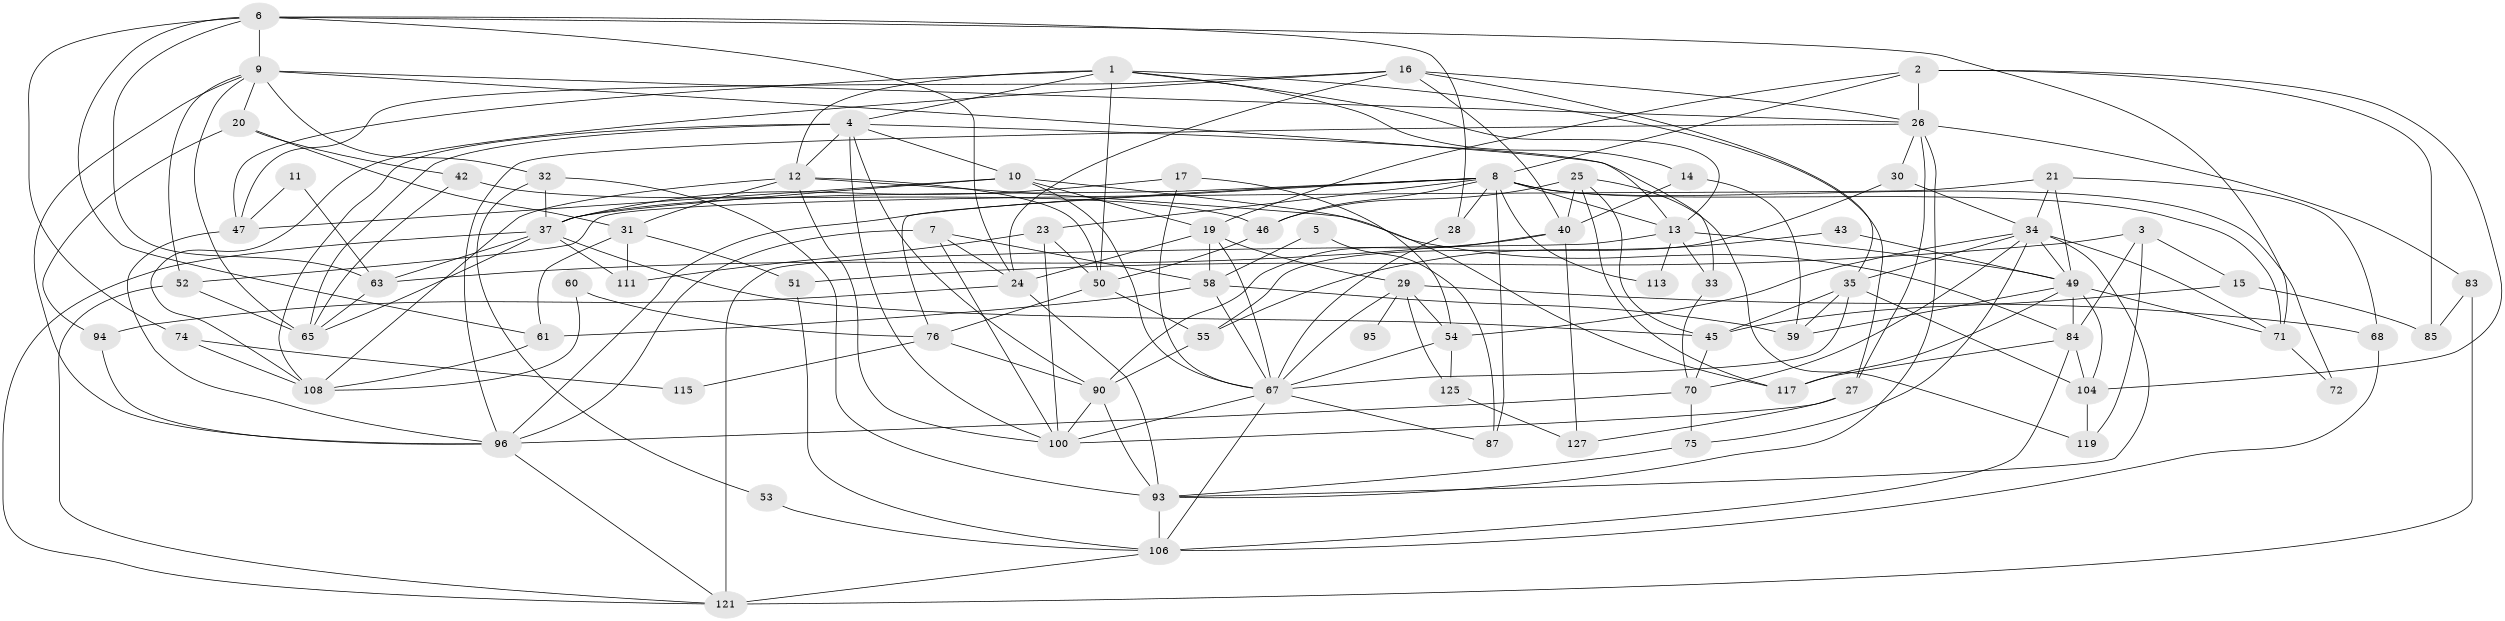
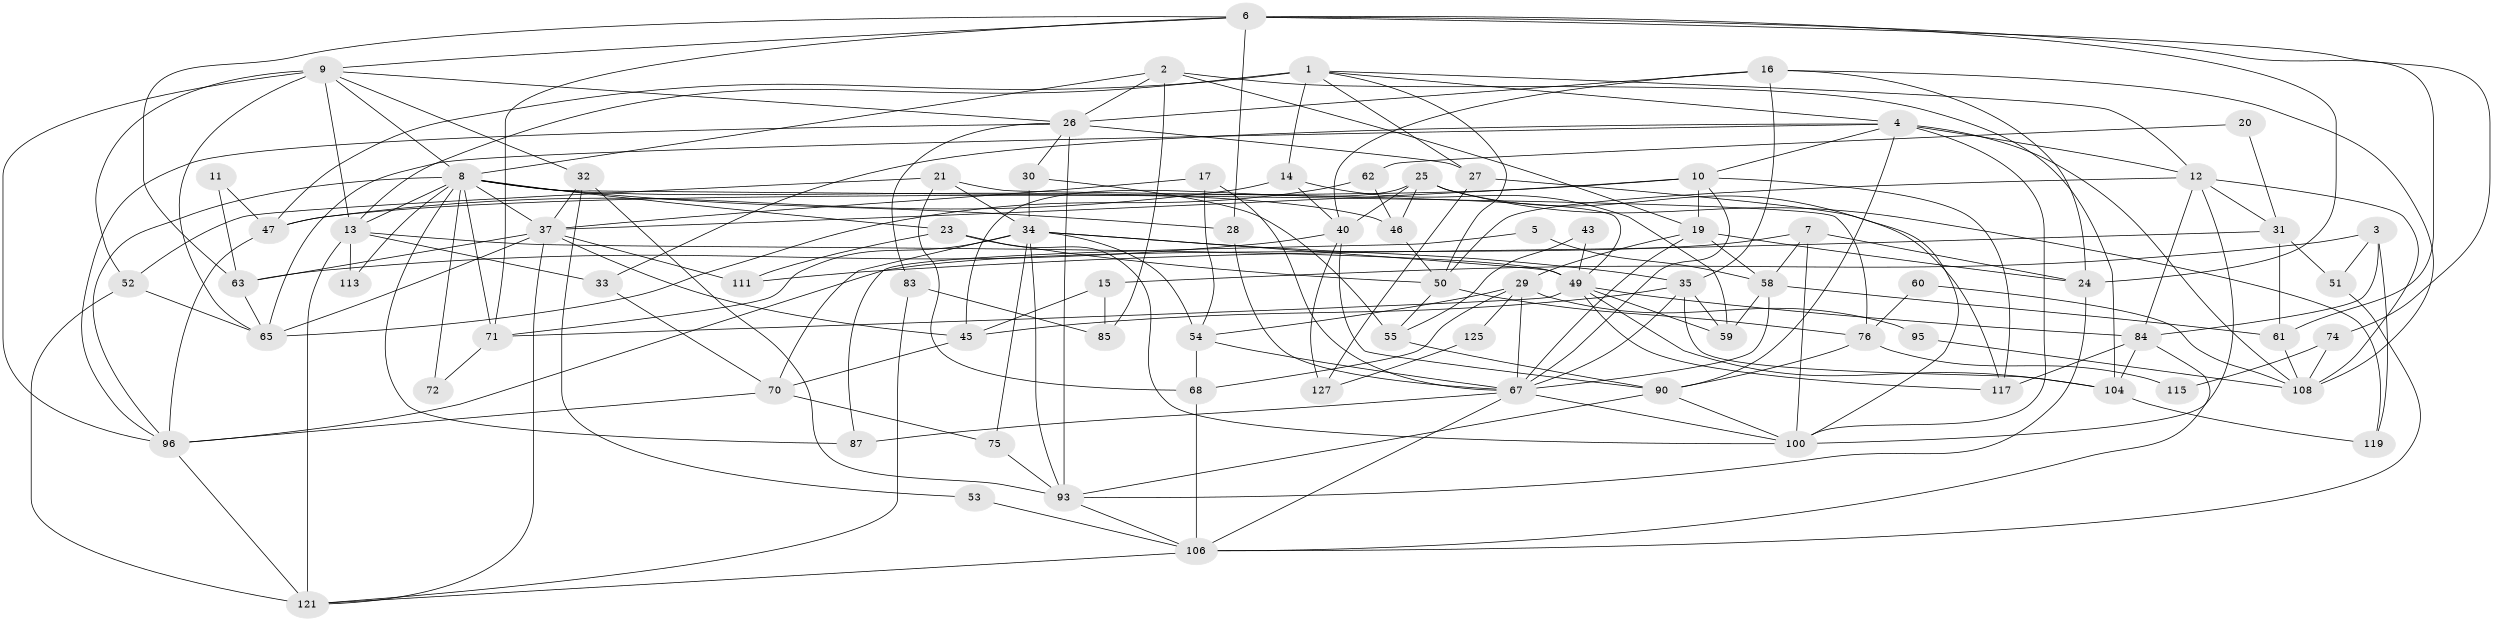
edge "16" -- "47": now "14" -- "47"
edge "9" -- "20": now "9" -- "8"
node "42": label "42" -> "62"
node "94": removed
edge "54" -- "125": now "54" -- "68"
edge "95" -- "108": added
